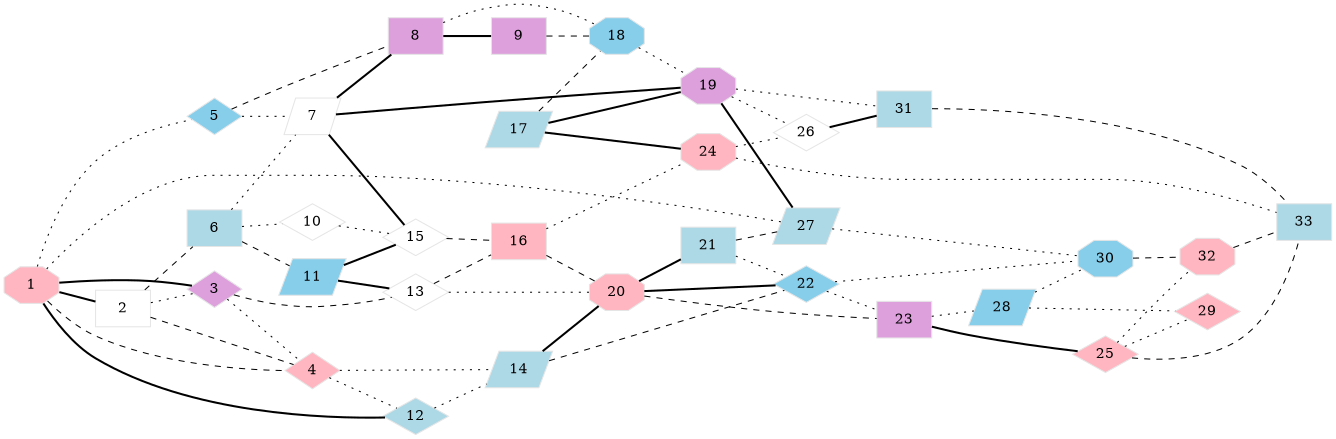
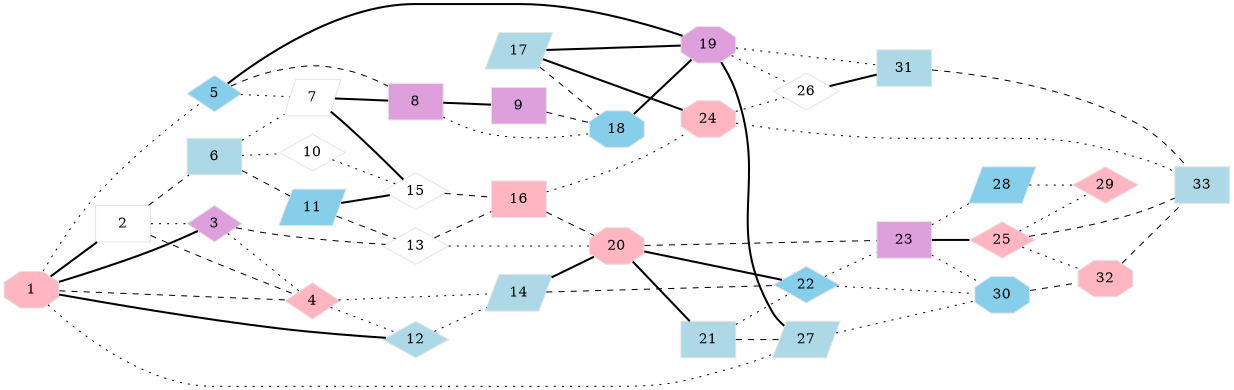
edge "18" -- "19": style dotted -> bold
edge "19" -- "7": now "19" -- "5"
edge "30" -- "28": now "30" -- "23"
edge "11" -- "13": style bold -> dashed
